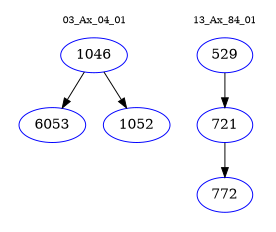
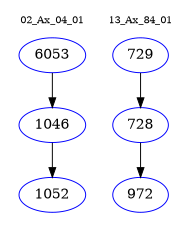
cluster "03_Ax_04_01": label "03_Ax_04_01" -> "02_Ax_04_01"
node "529": label "529" -> "729"
edge "1046" -> "6053": reversed
node "721": label "721" -> "728"
node "772": label "772" -> "972"
